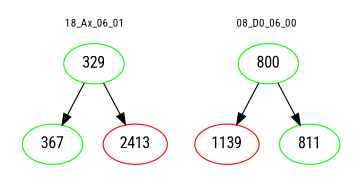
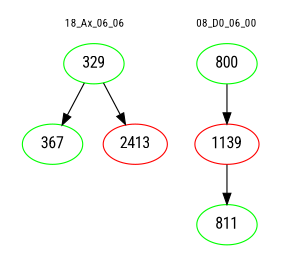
cluster "18_Ax_06_01": label "18_Ax_06_01" -> "18_Ax_06_06"
edge "800" -> "811": now "1139" -> "811"
